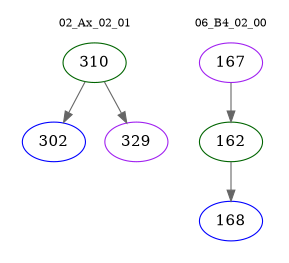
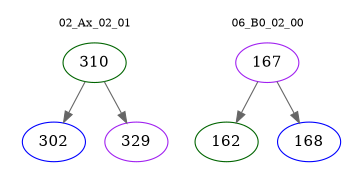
cluster "06_B4_02_00": label "06_B4_02_00" -> "06_B0_02_00"
edge "162" -> "168": now "167" -> "168"
